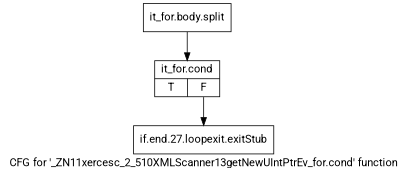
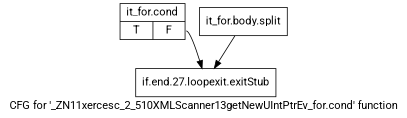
edge "it_for.body.split" -> "it_for.cond": now "it_for.body.split" -> "if.end.27.loopexit.exitStub"
